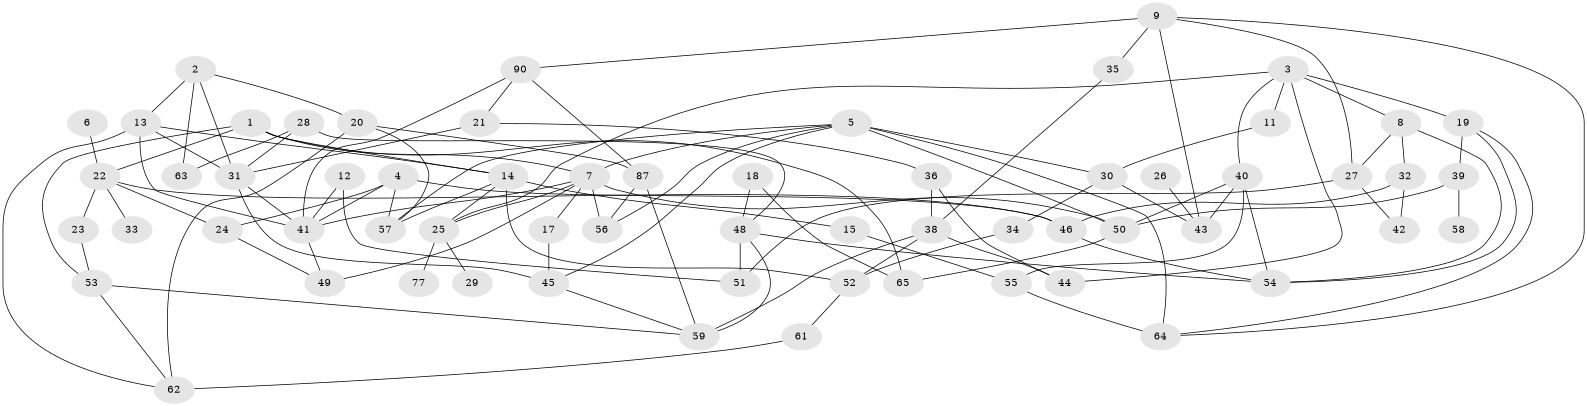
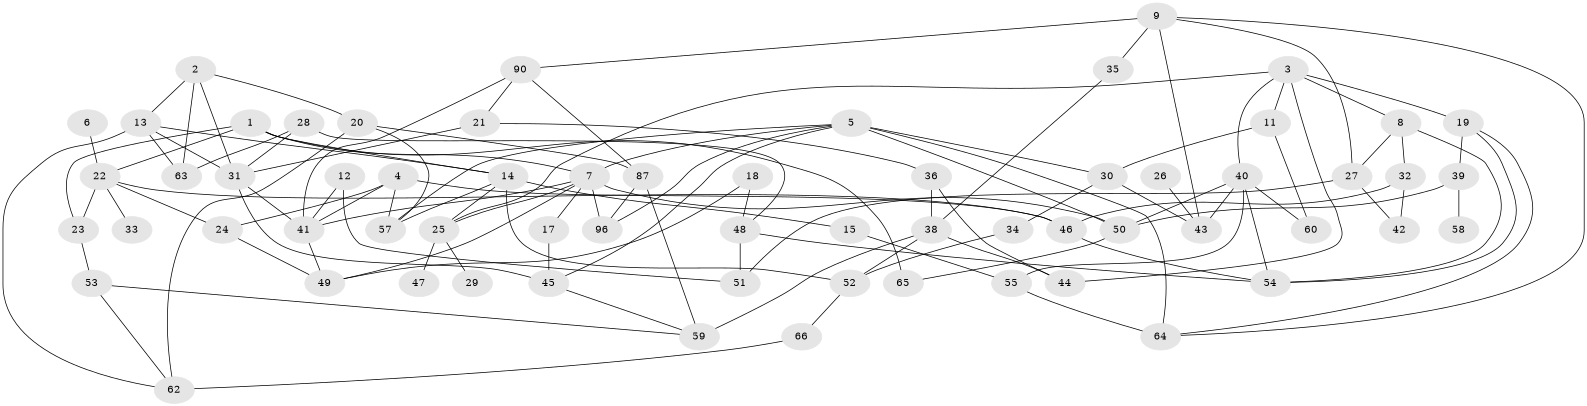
edge "1" -- "53": now "1" -- "23"
edge "13" -- "41": now "13" -- "63"
node "56": label "56" -> "96"
node "60": added
edge "18" -- "65": now "18" -- "49"
node "77": label "77" -> "47"
edge "48" -- "59": removed
node "61": label "61" -> "66"
